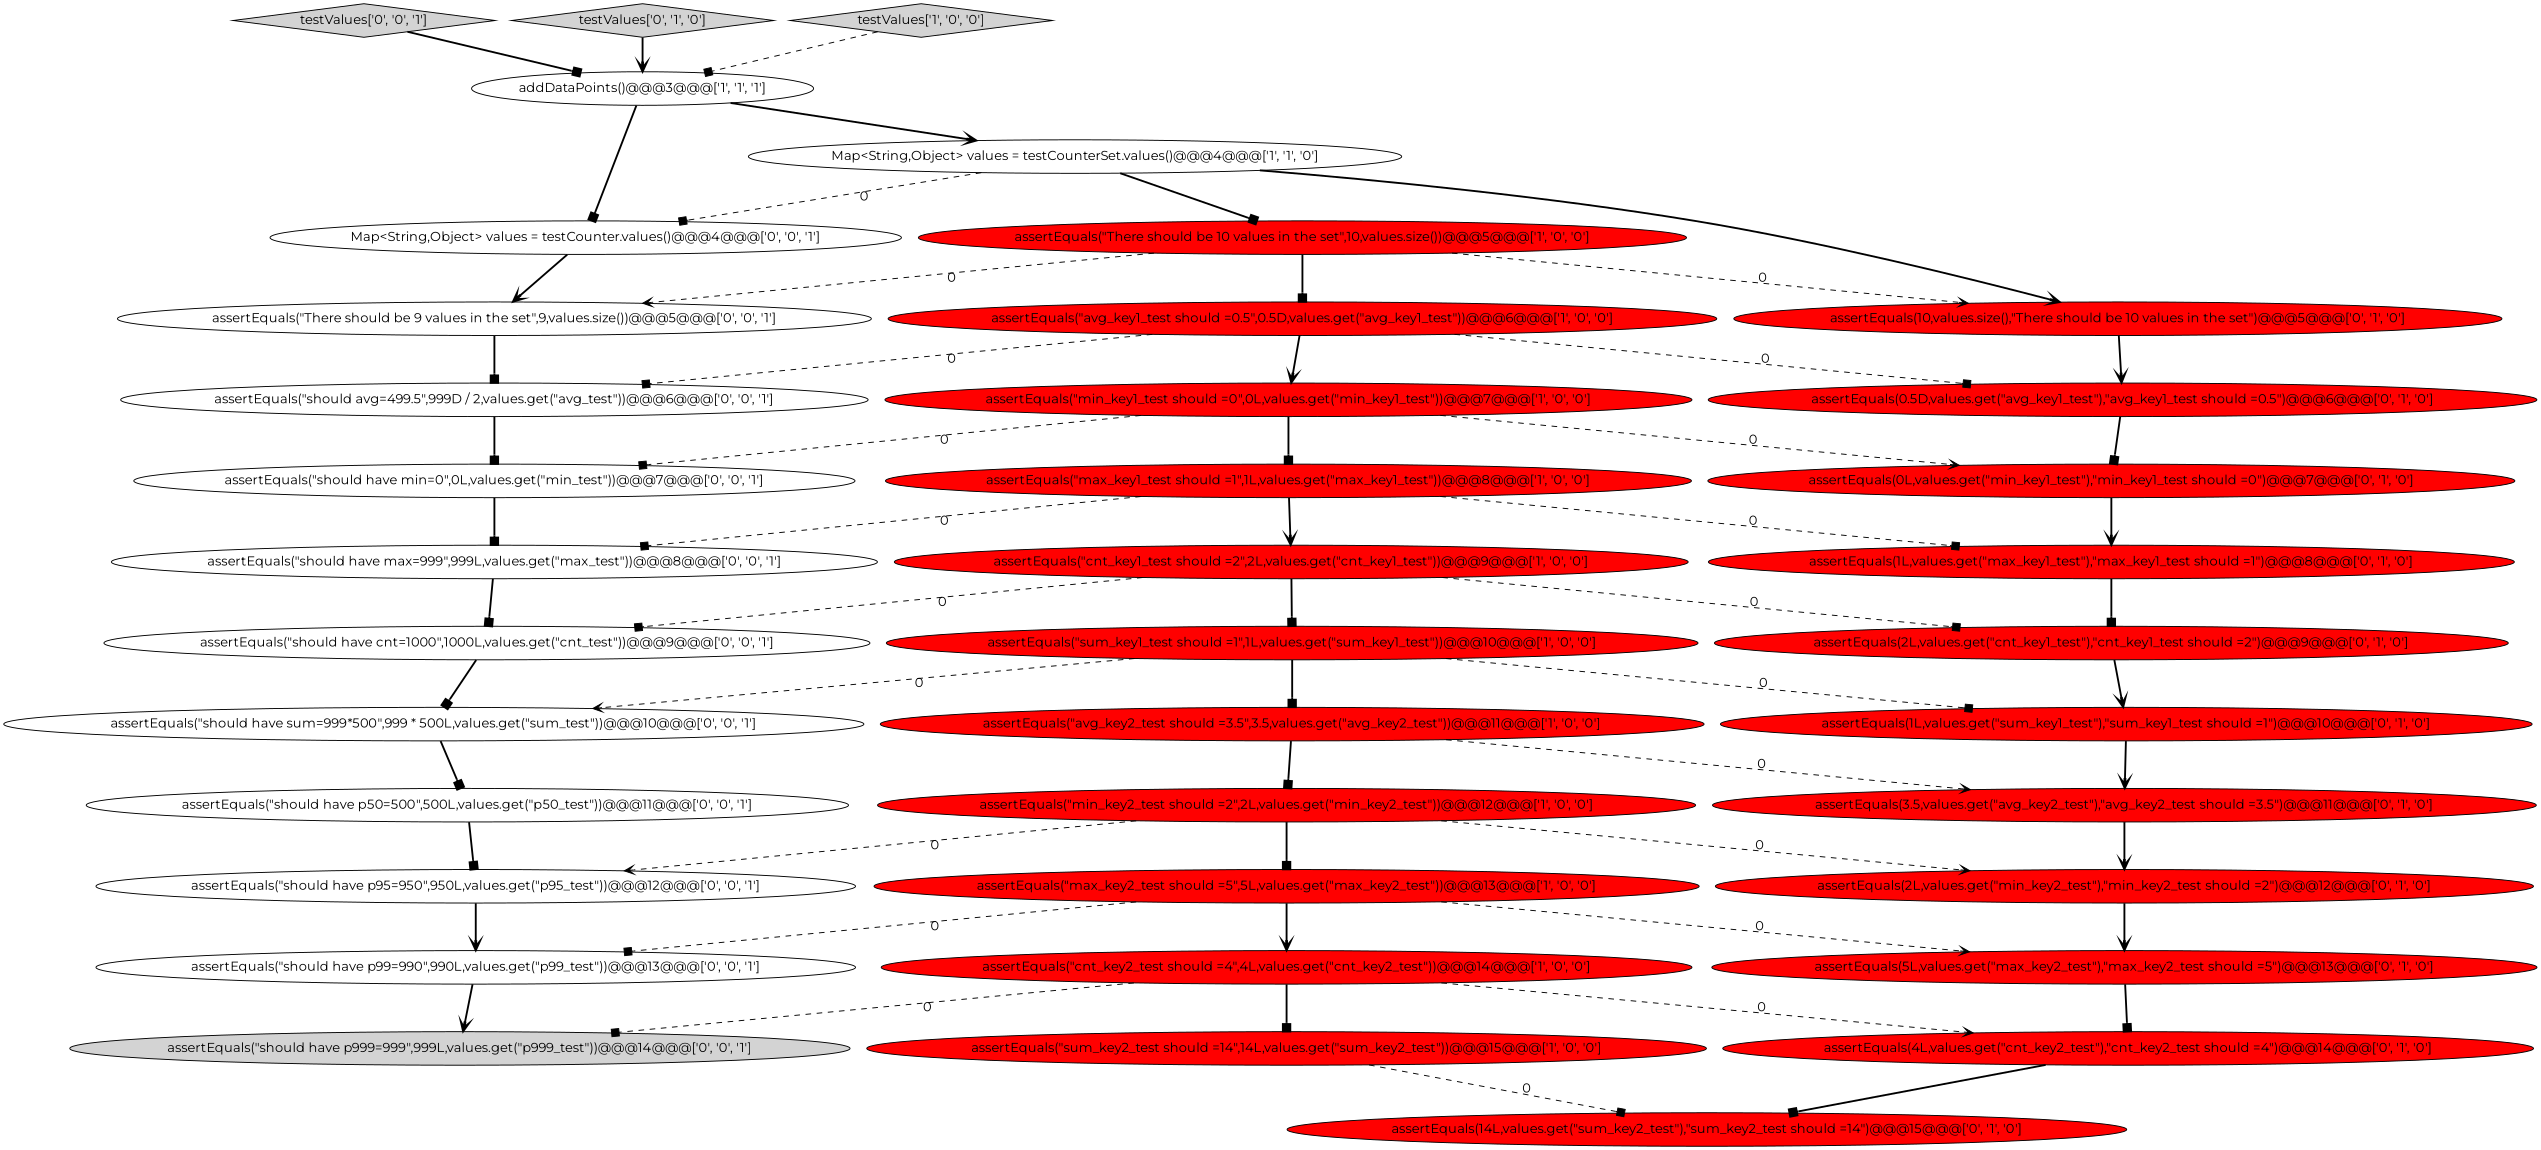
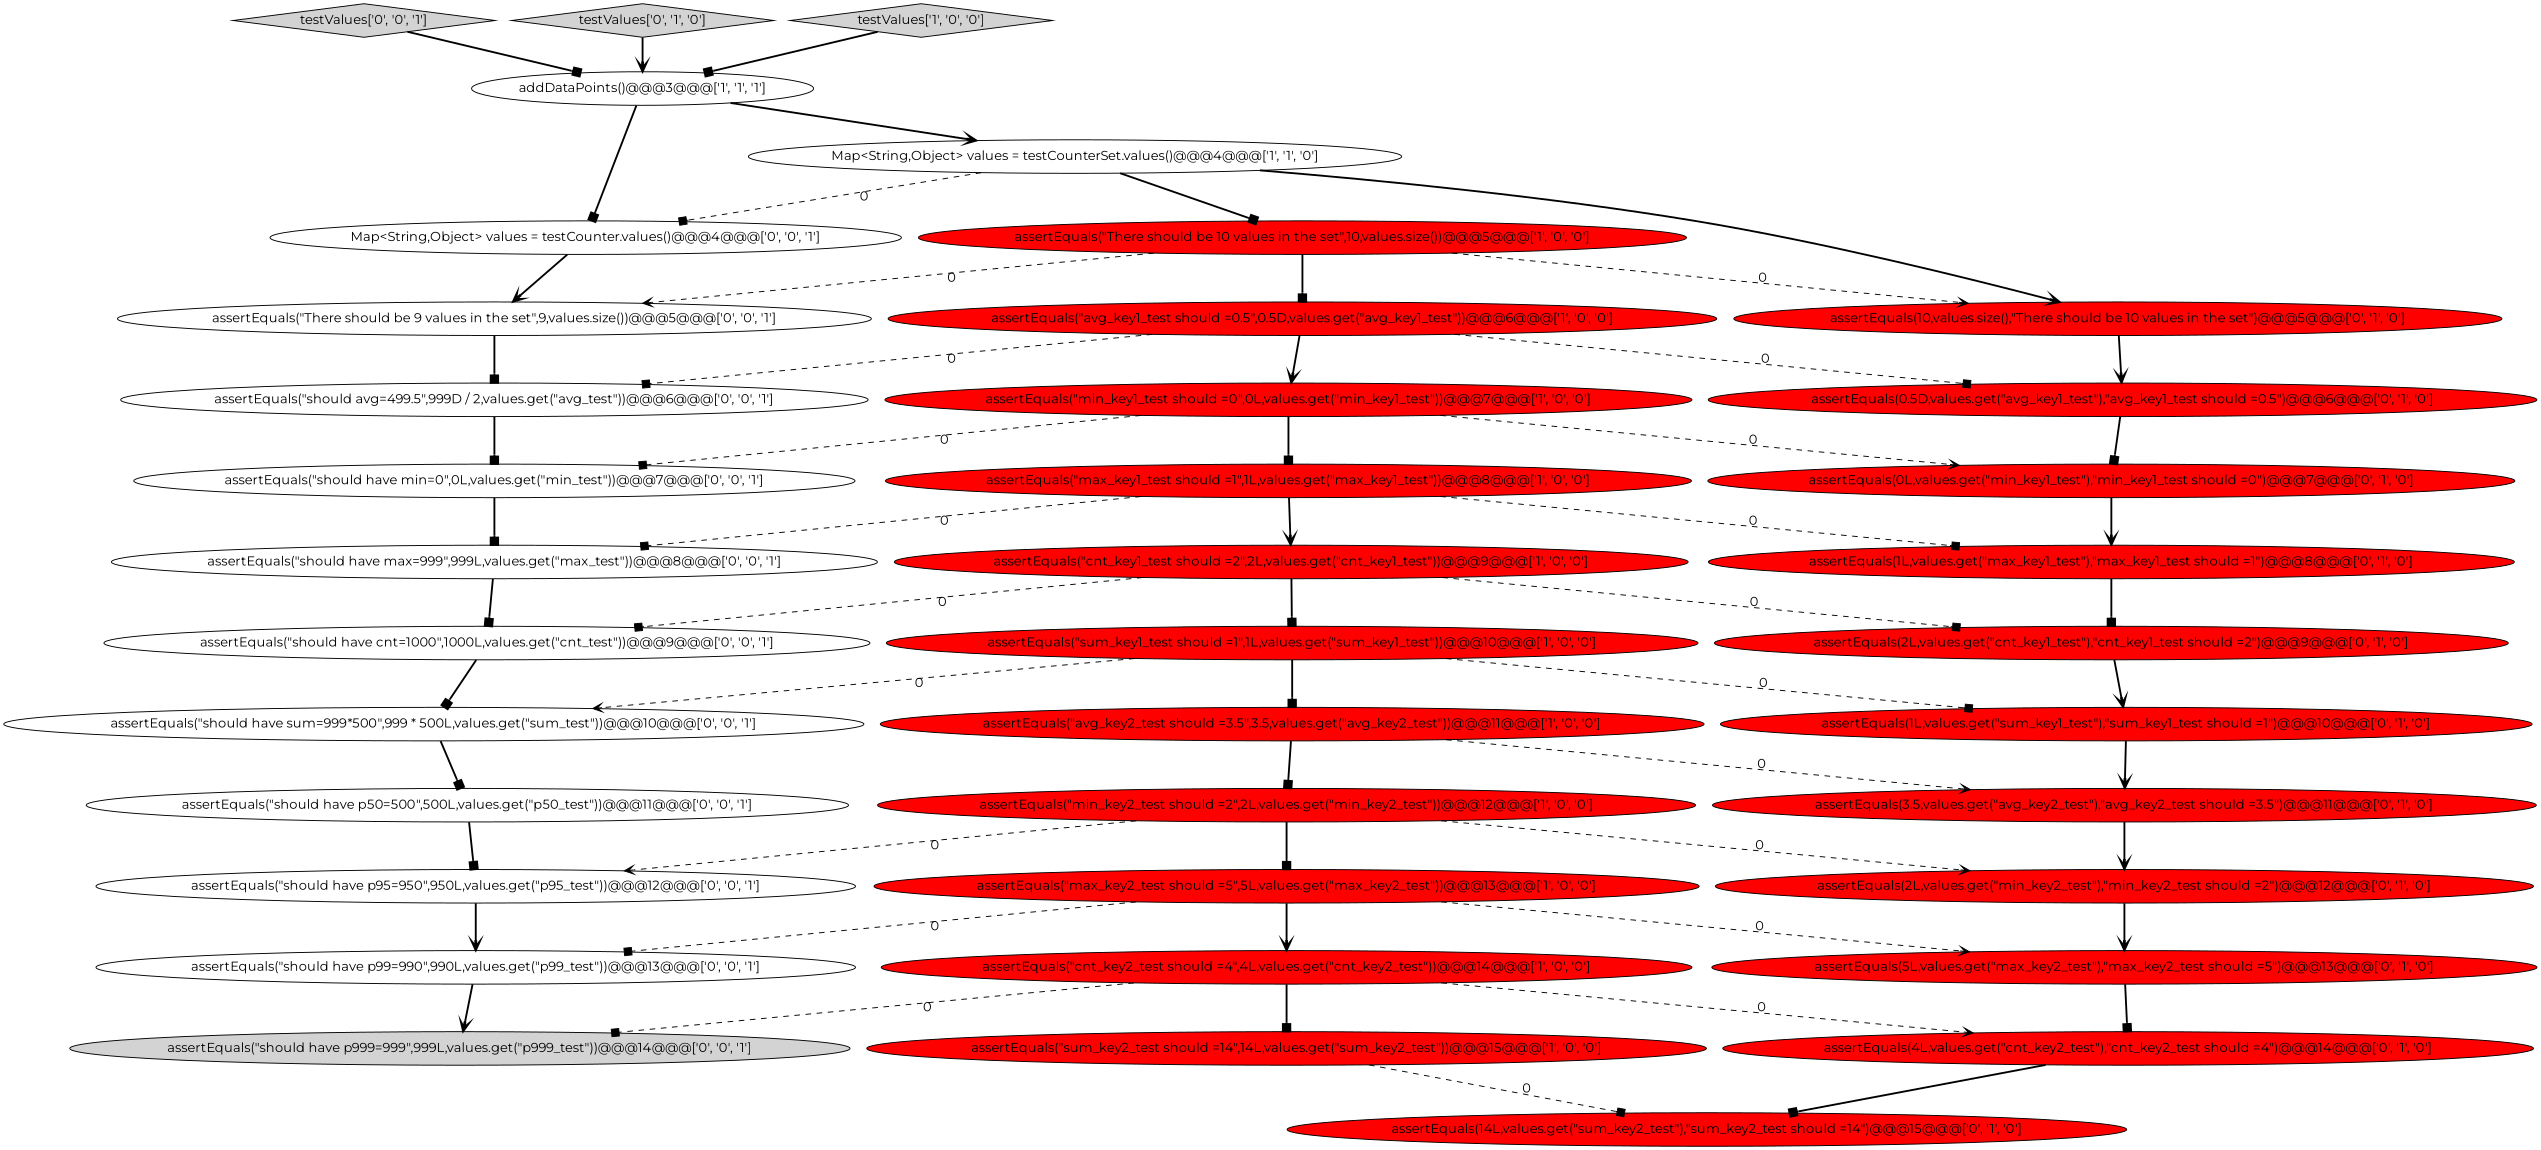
edge "testValues['1', '0', '0']" -> "addDataPoints()@@@3@@@['1', '1', '1']": style dashed -> bold
